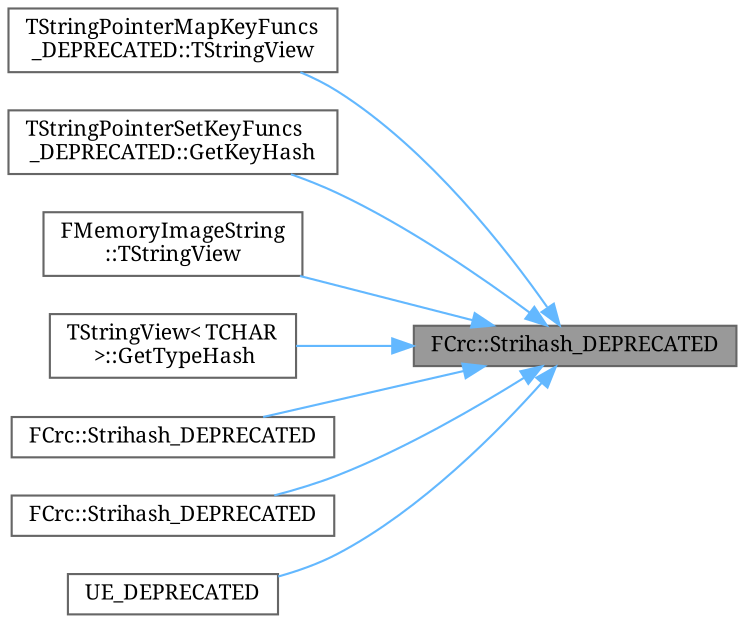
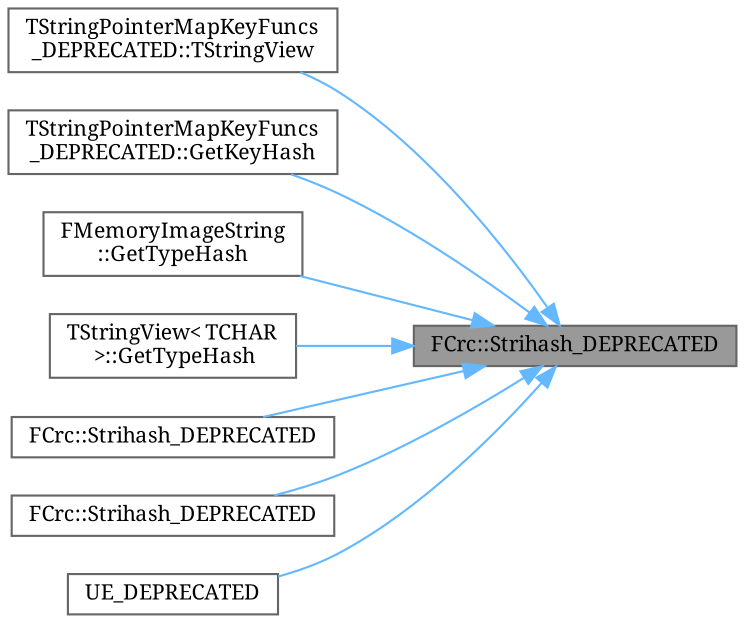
node "TStringPointerSetKeyFuncs _DEPRECATED::GetKeyHash": label "TStringPointerSetKeyFuncs _DEPRECATED::GetKeyHash" -> "TStringPointerMapKeyFuncs _DEPRECATED::GetKeyHash"
node "FMemoryImageString ::TStringView": label "FMemoryImageString ::TStringView" -> "FMemoryImageString ::GetTypeHash"
